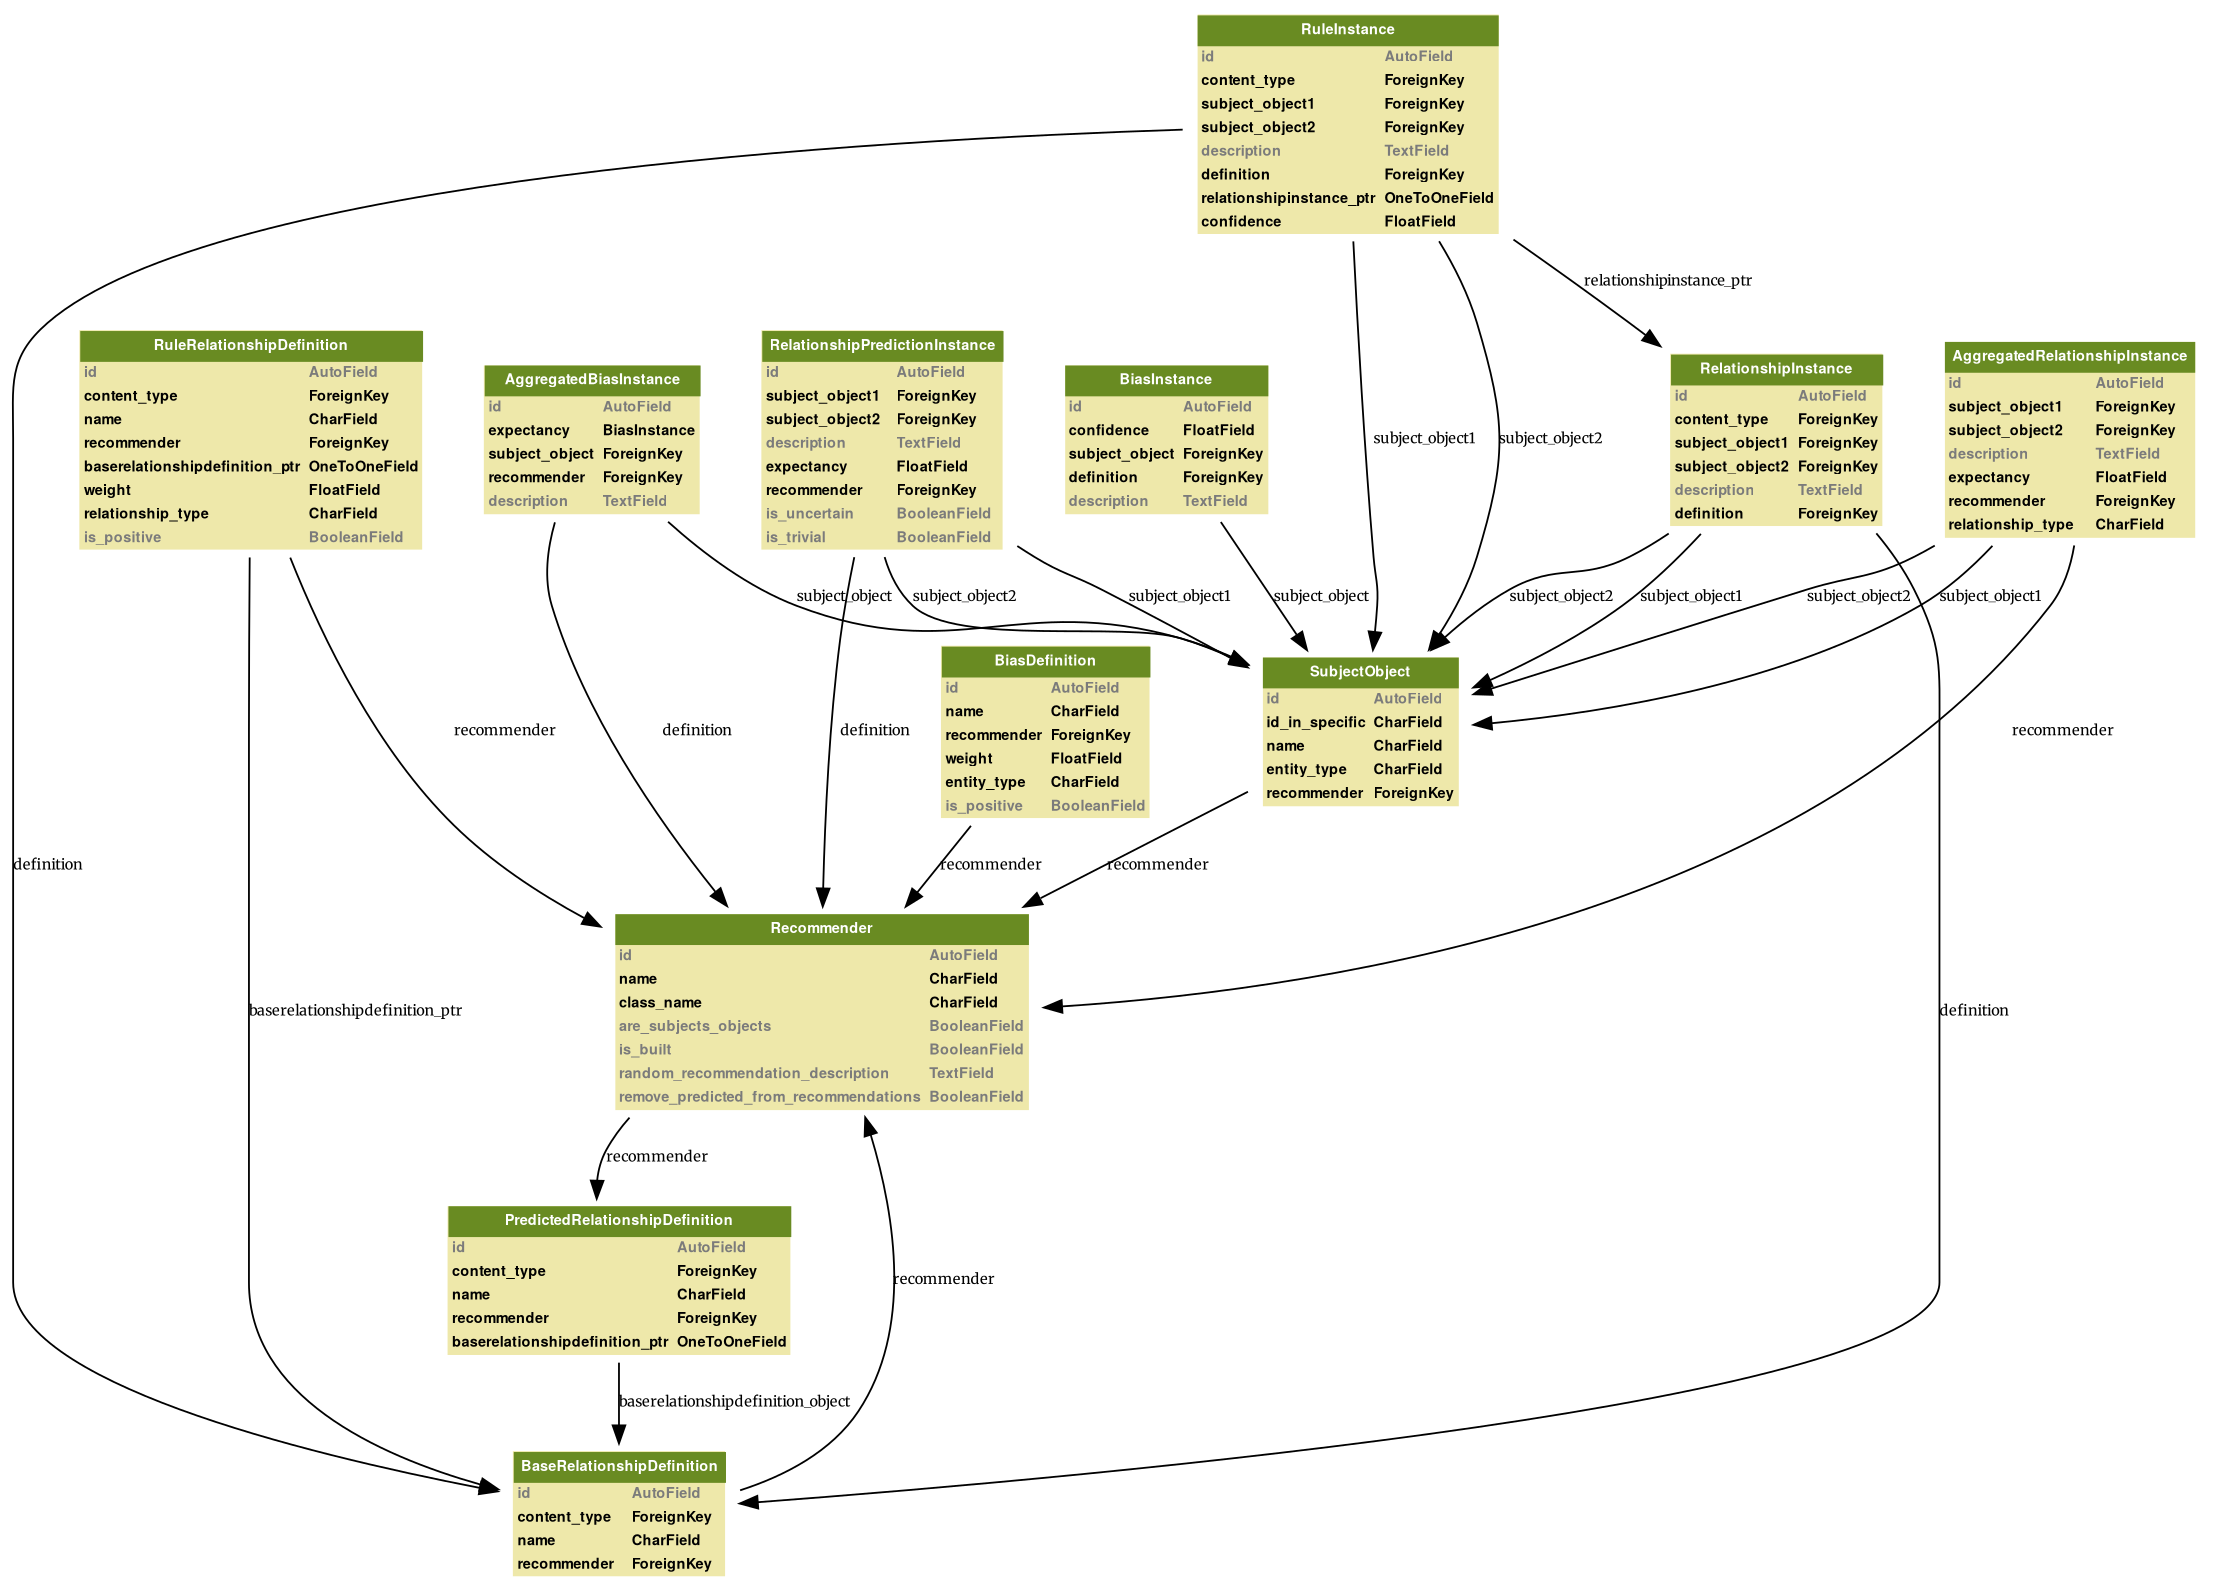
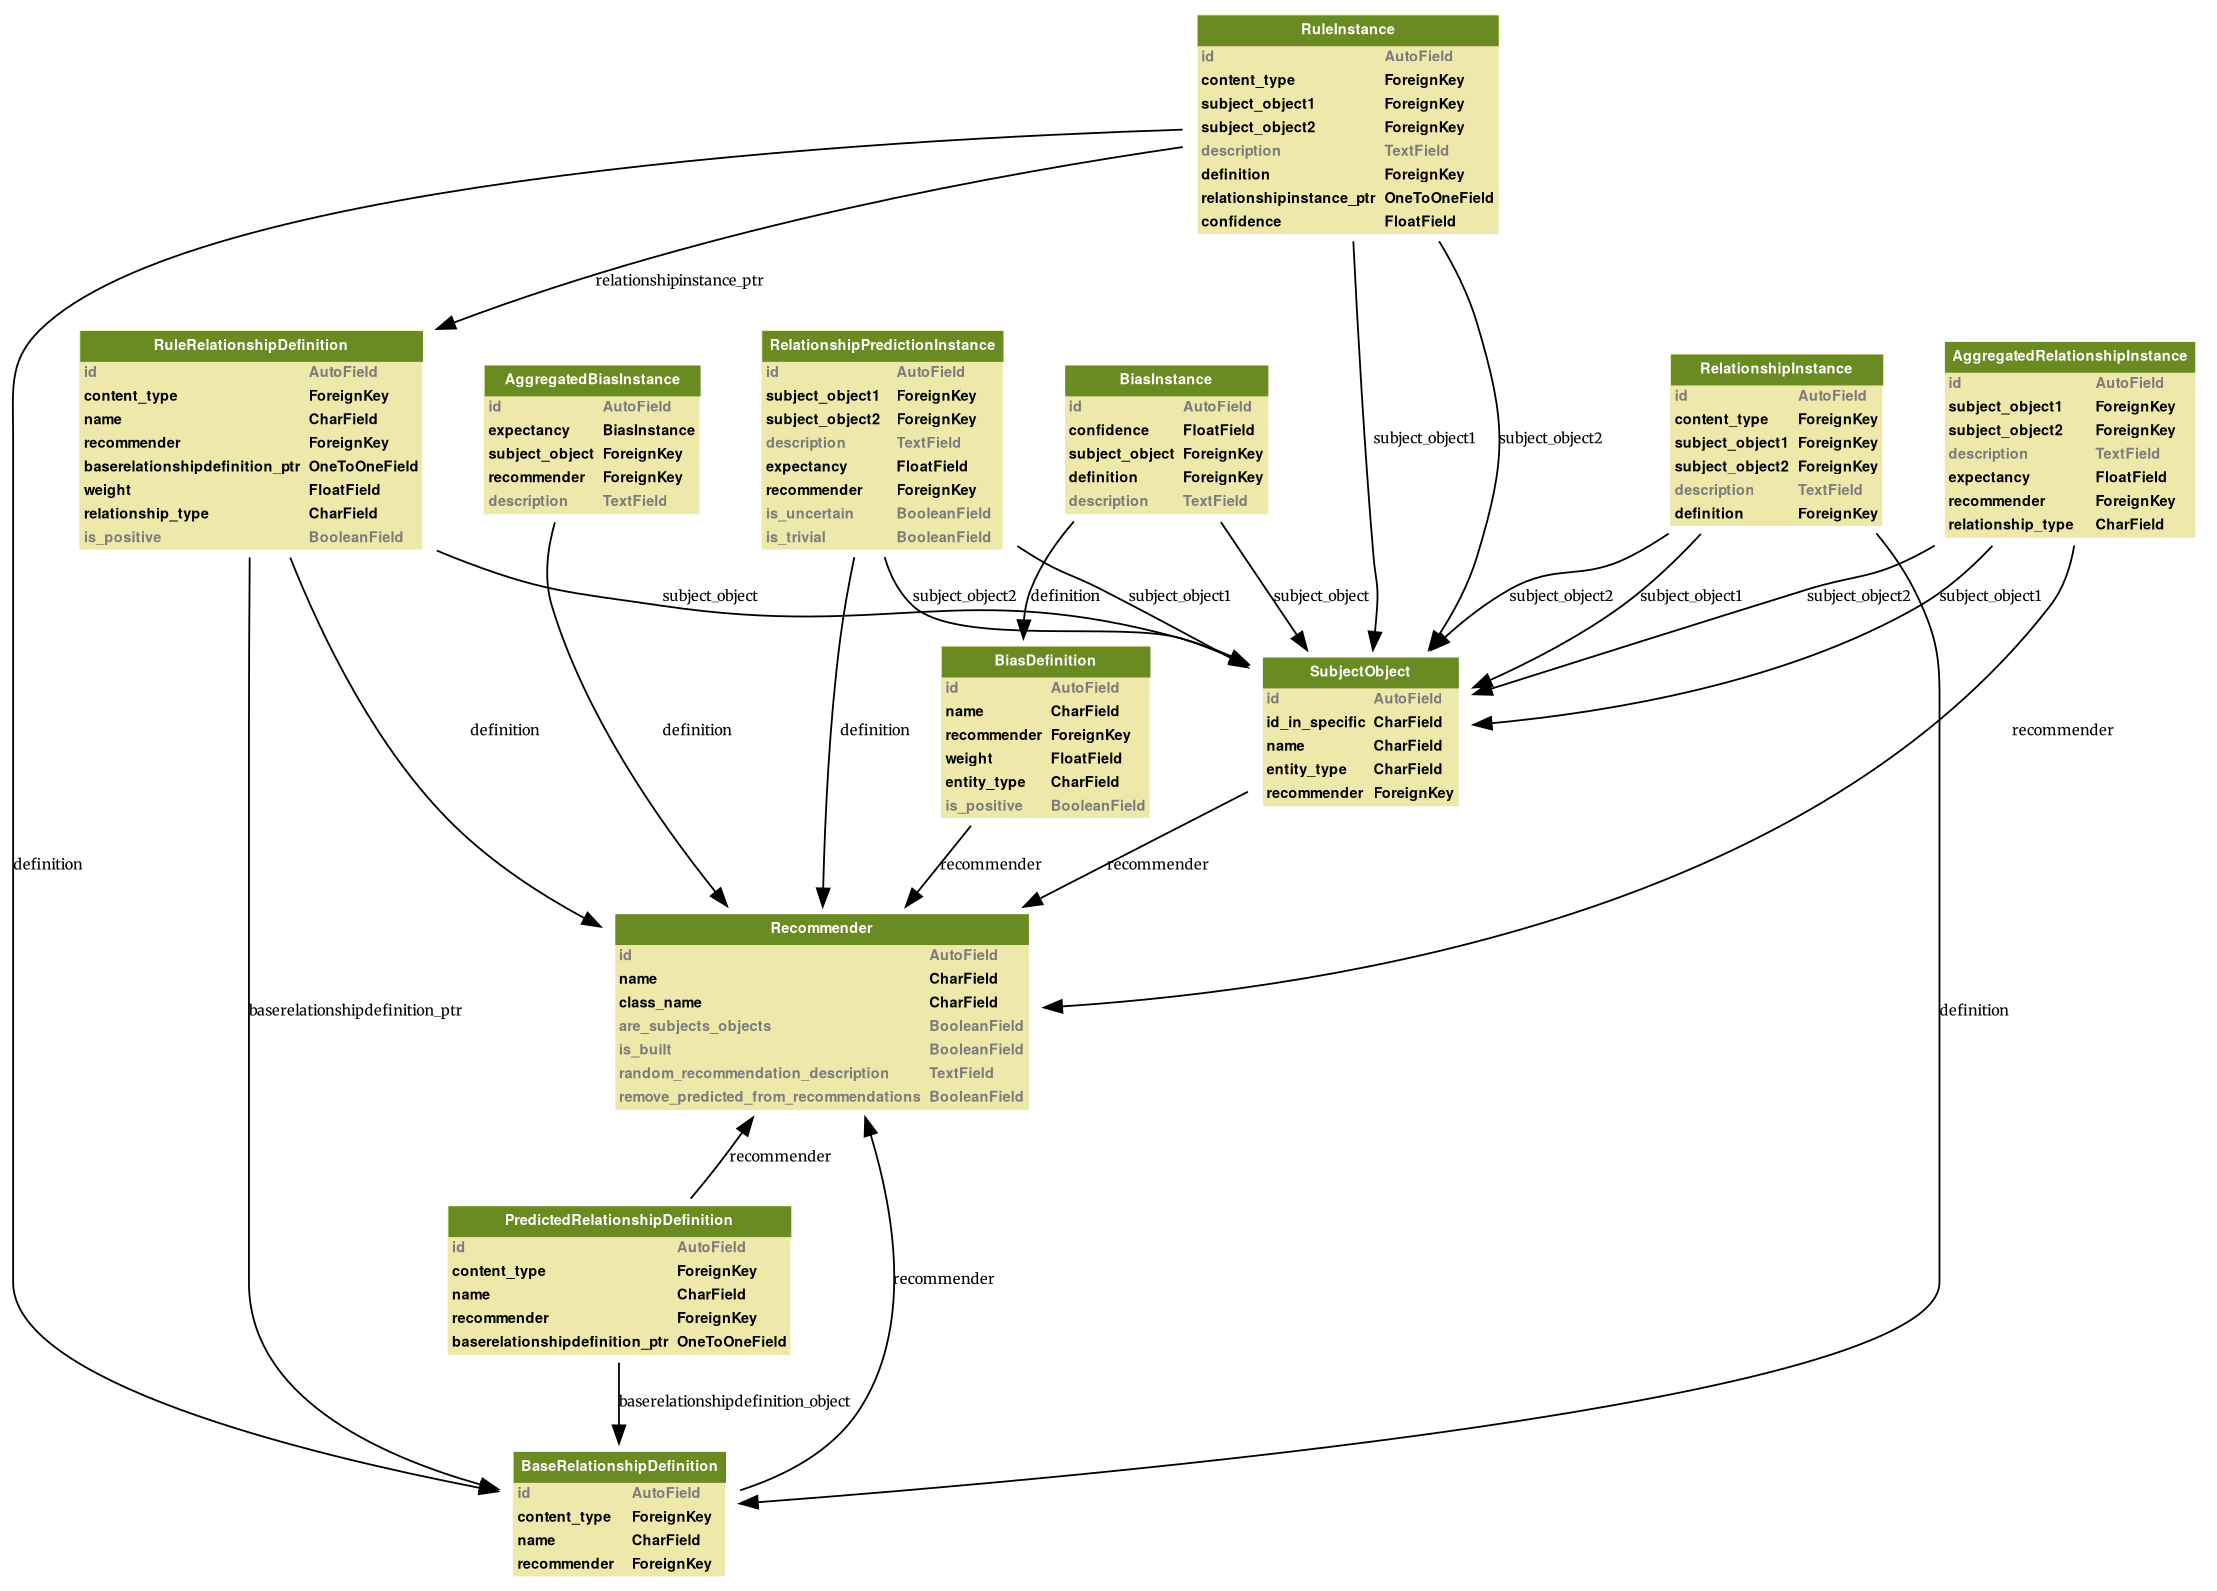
edge "RuleInstance" -> "RelationshipInstance": now "RuleInstance" -> "RuleRelationshipDefinition"
edge "BiasInstance" -> "BiasDefinition": added, label "definition"
edge "AggregatedBiasInstance" -> "SubjectObject": now "RuleRelationshipDefinition" -> "SubjectObject"
edge "RuleRelationshipDefinition" -> "Recommender": label "recommender" -> "definition"
edge "Recommender" -> "PredictedRelationshipDefinition": reversed
